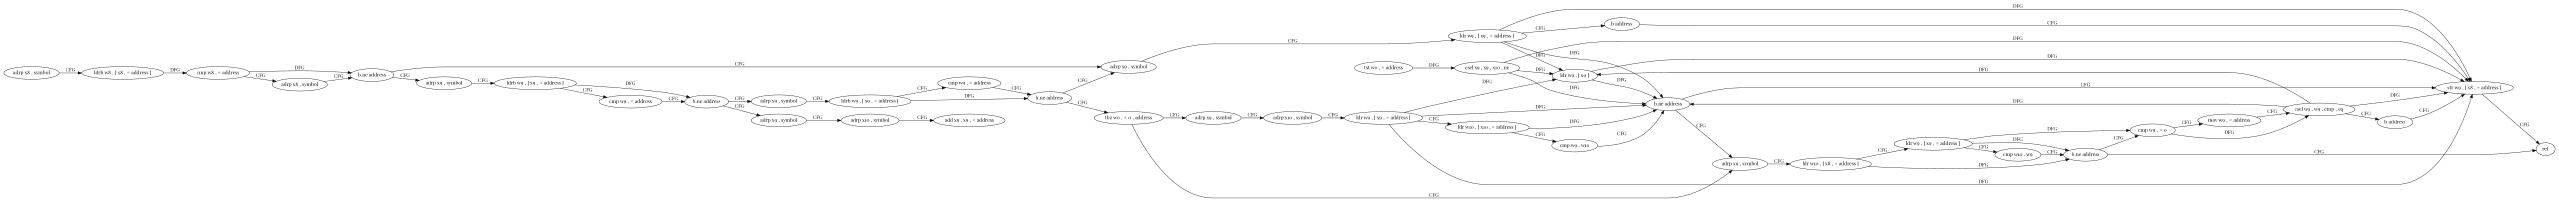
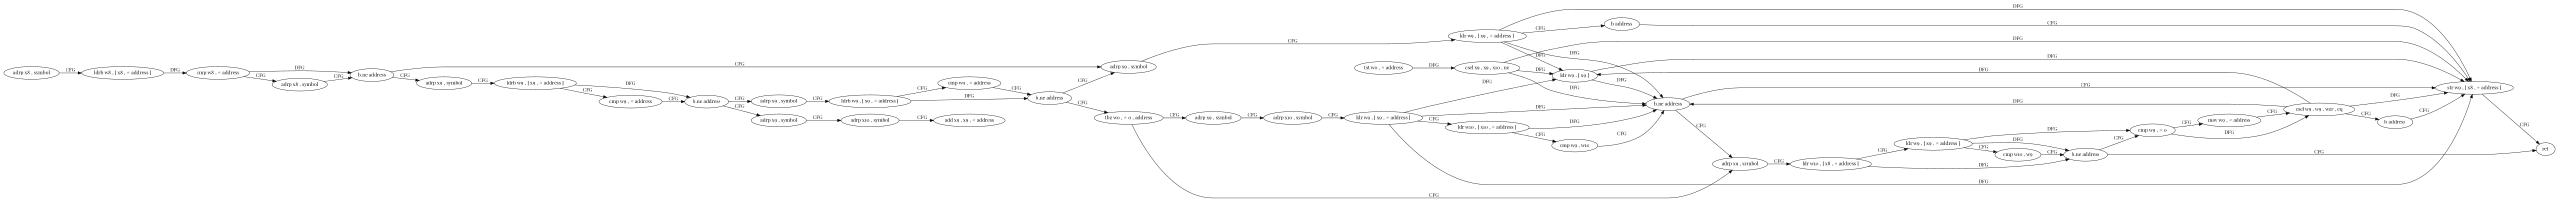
node "csel w9 , w9 , cmp , eq": label "csel w9 , w9 , cmp , eq" -> "csel w9 , w9 , wzr , eq"
